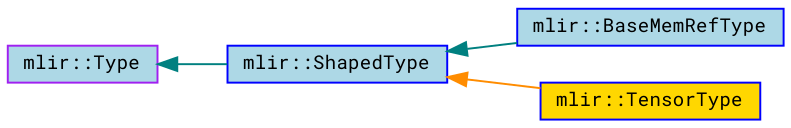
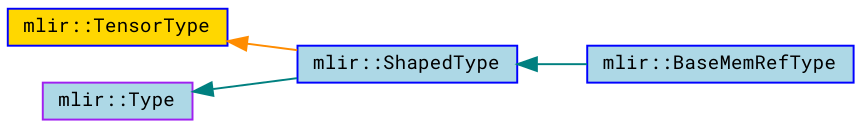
edge "mlir::TensorType" -> "mlir::ShapedType": reversed
